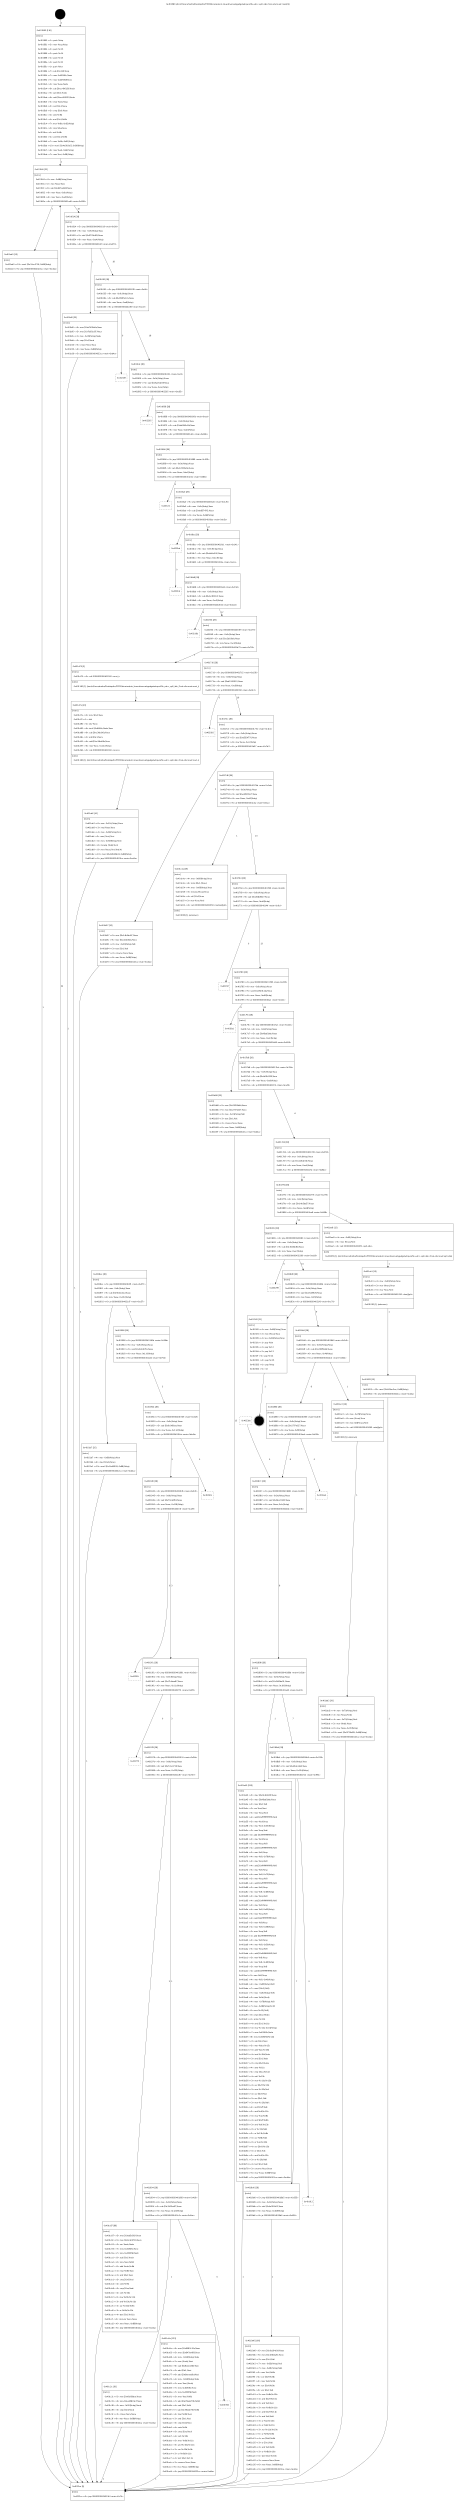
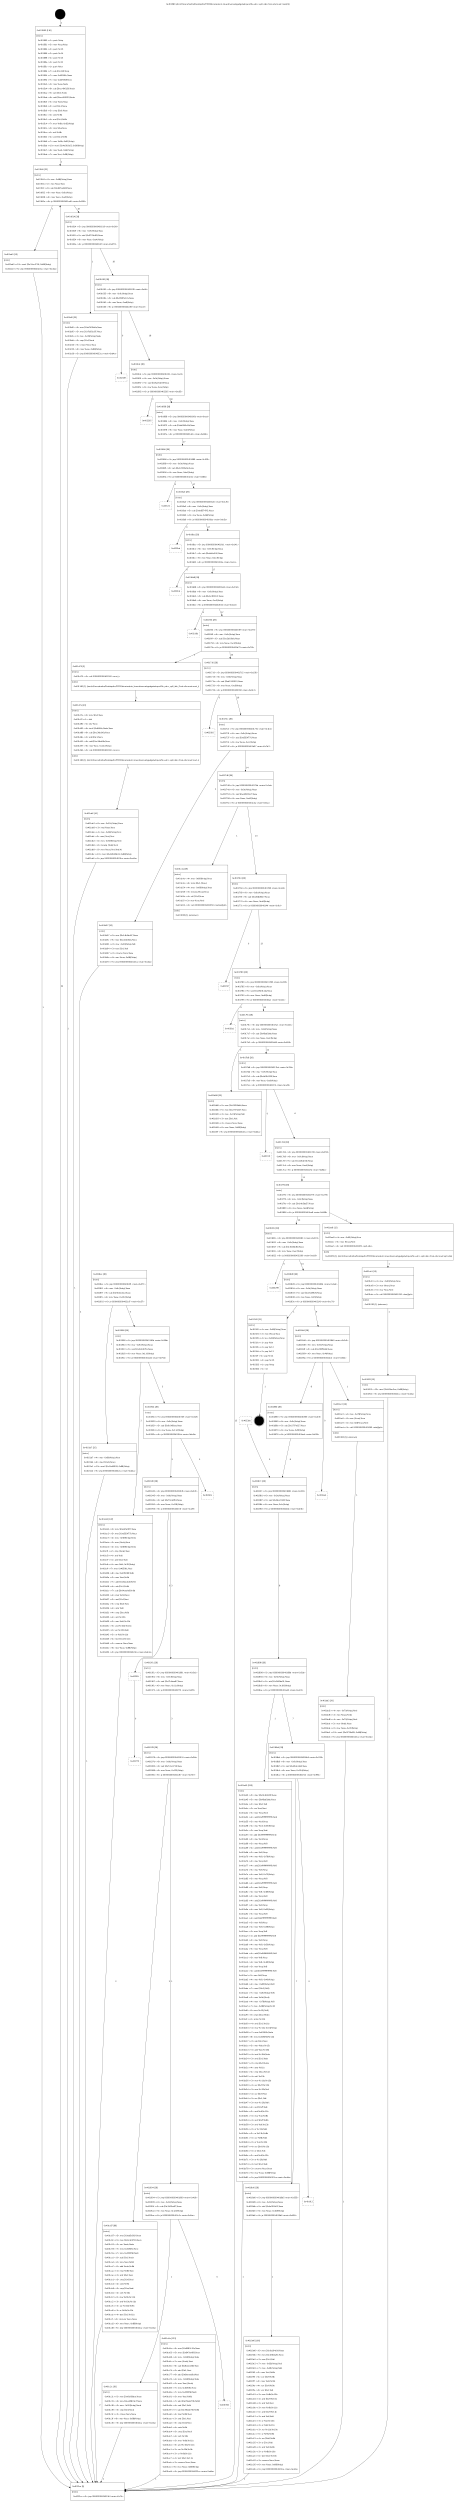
edge "0x40164c [28]" -> "0x401668 [28]": added, label "18"
edge "0x4020da" -> "0x40224a": now "0x4016bc [28]" -> "0x40224a"
edge "0x40172c [28]" -> "0x401748 [28]": added, label "14"
node "0x401fc9": added
edge "0x401860 [28]" -> "0x401ba4": now "0x401844 [28]" -> "0x401ba4"
node "0x401cdd [122]": added
edge "0x40195c [28]" -> "0x401f73": now "0x40201f" -> "0x401f73"
